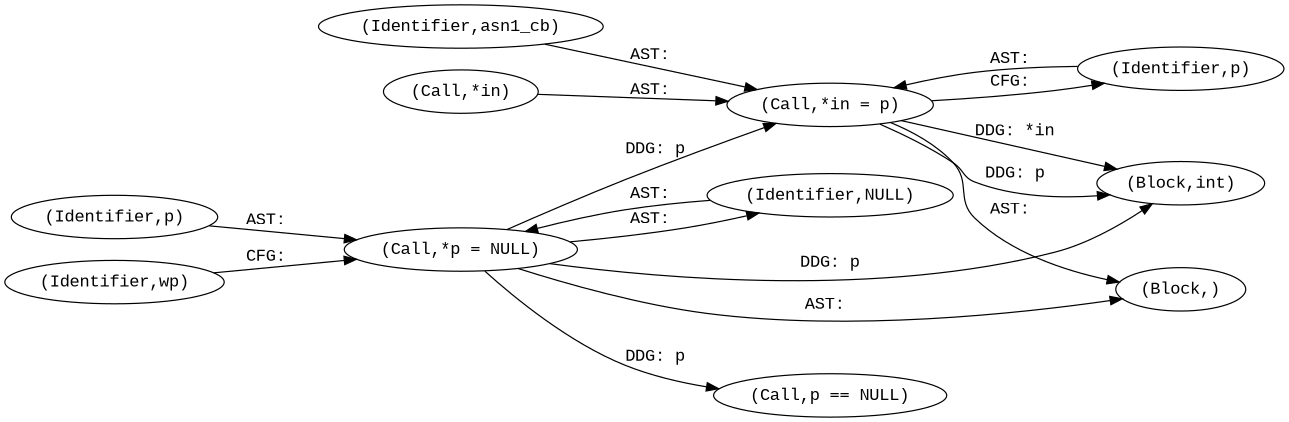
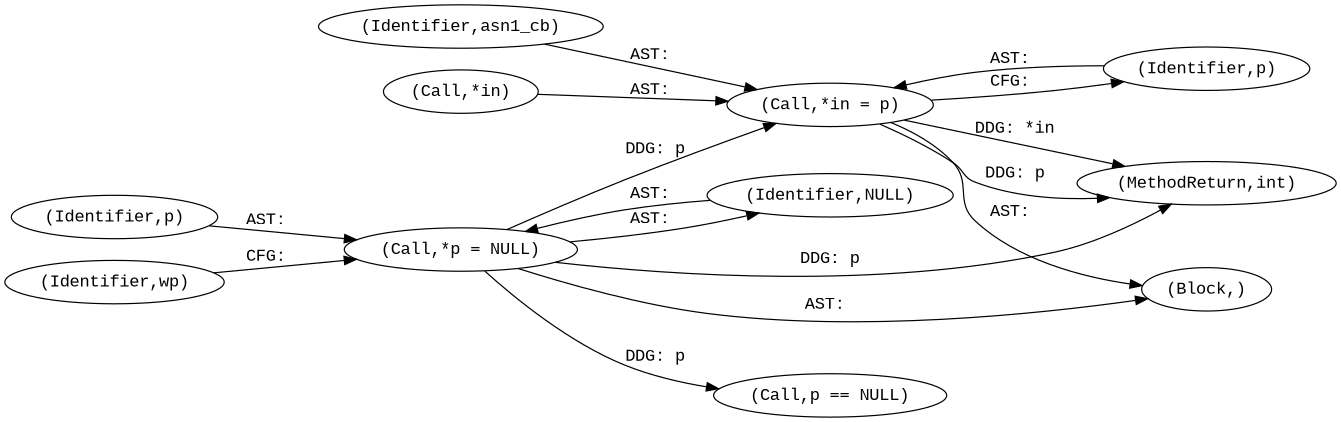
node "(Block,int)": label "(Block,int)" -> "(MethodReturn,int)"
